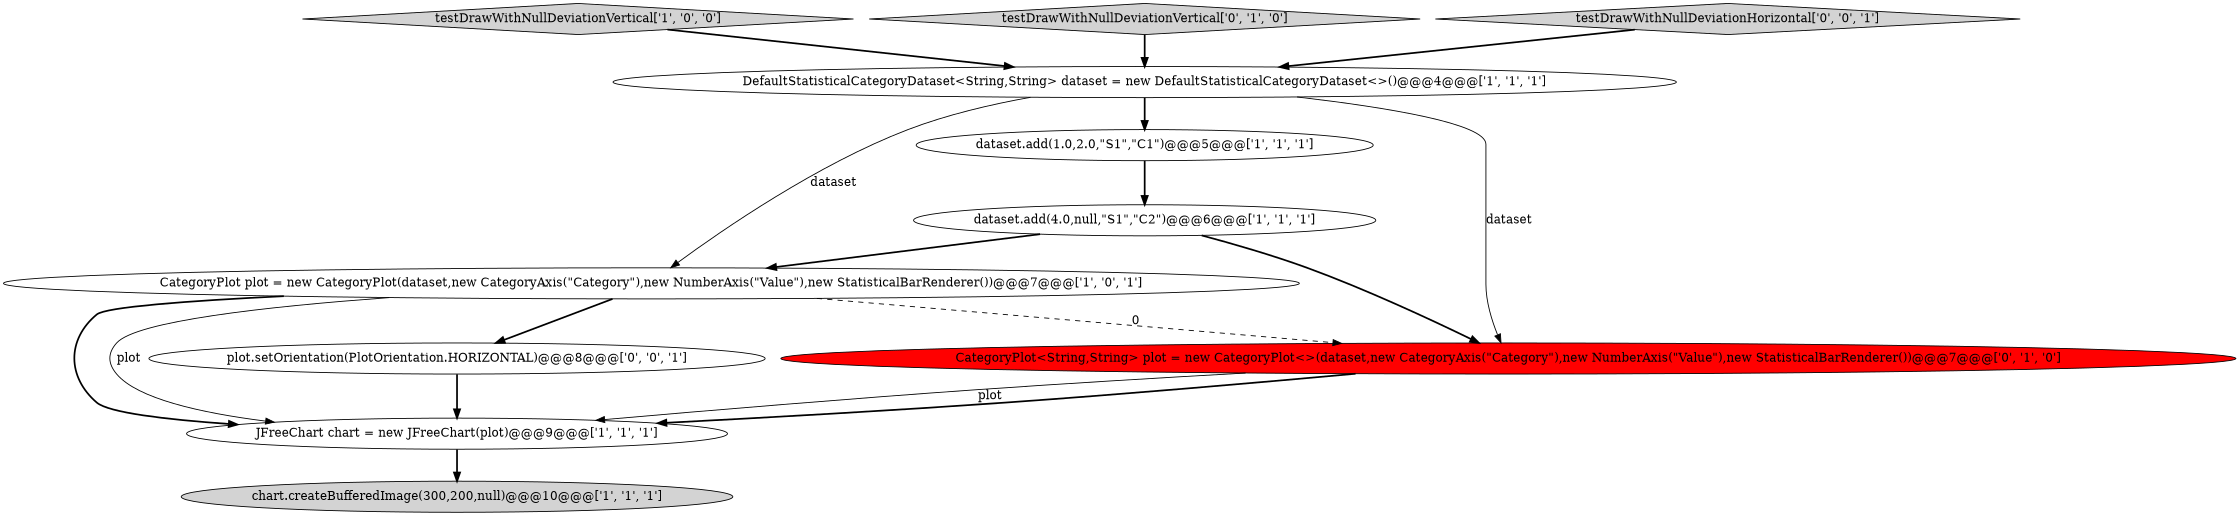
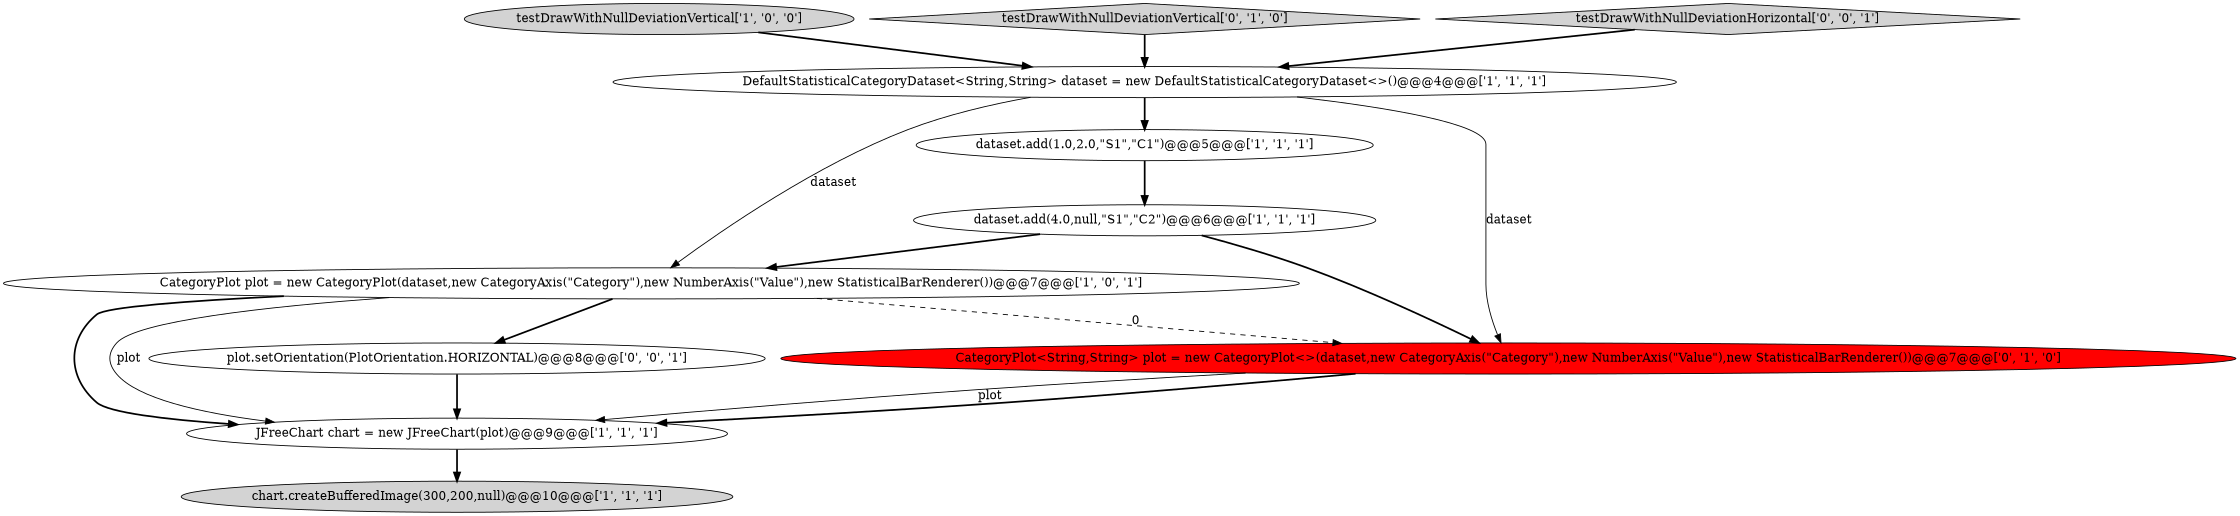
node "testDrawWithNullDeviationVertical['1', '0', '0']": shape diamond -> ellipse
